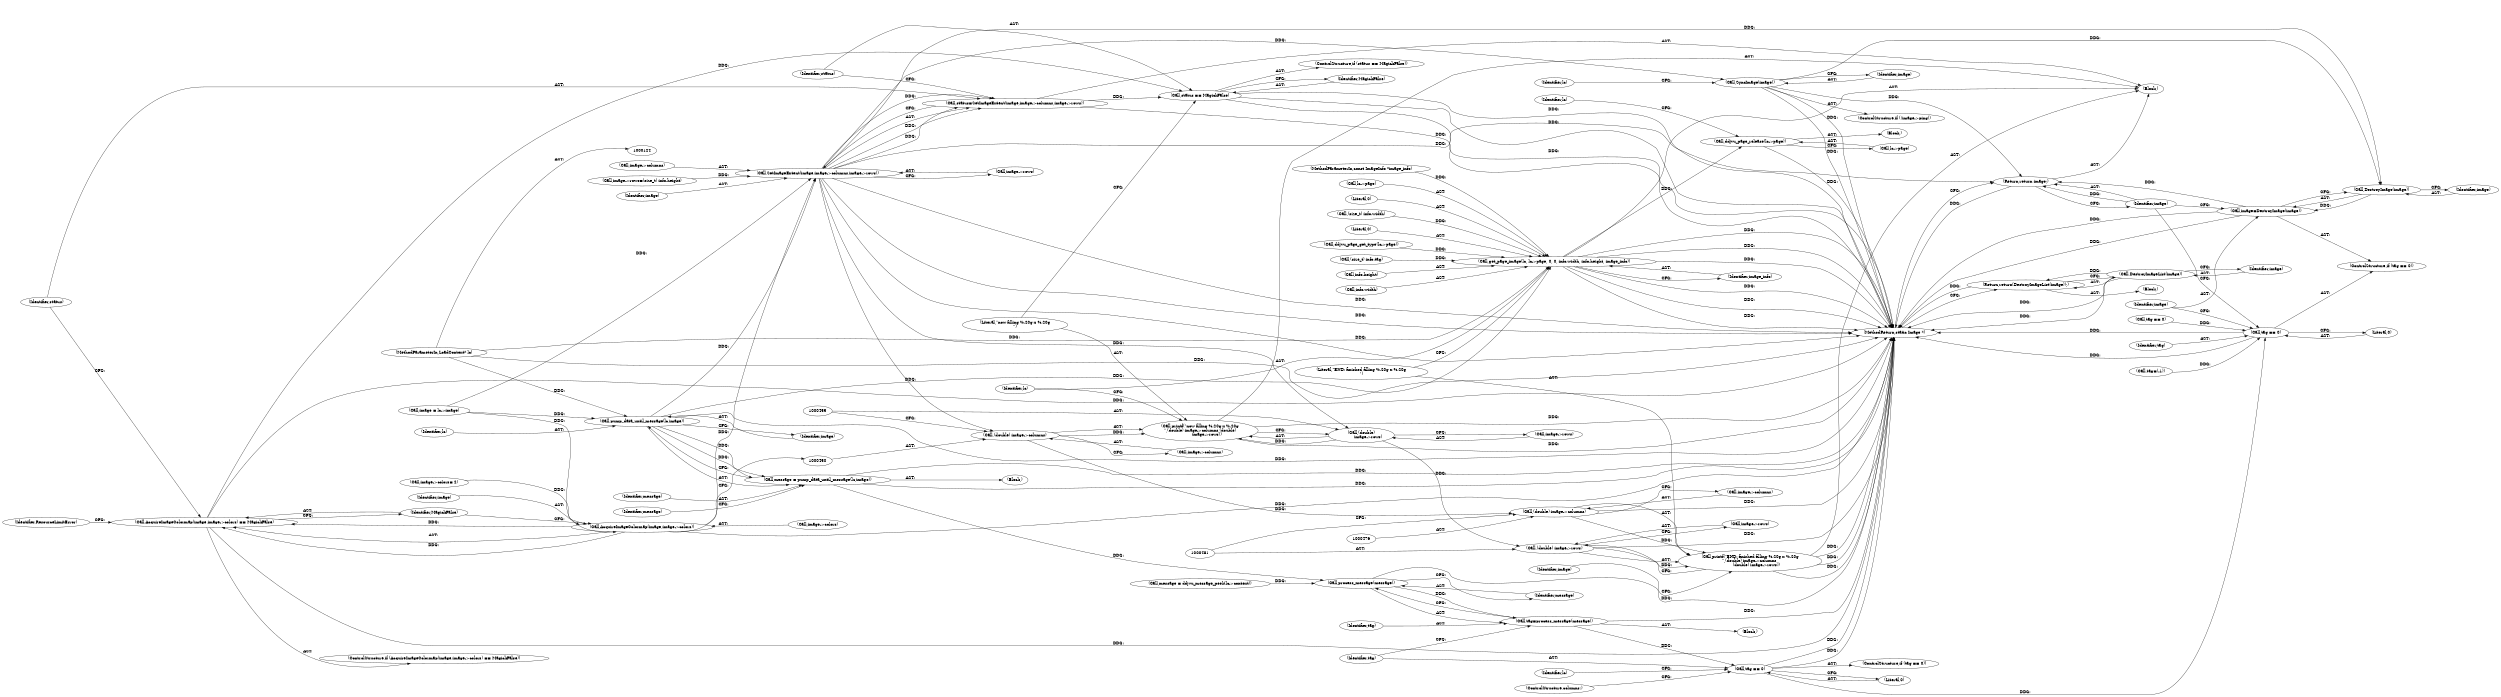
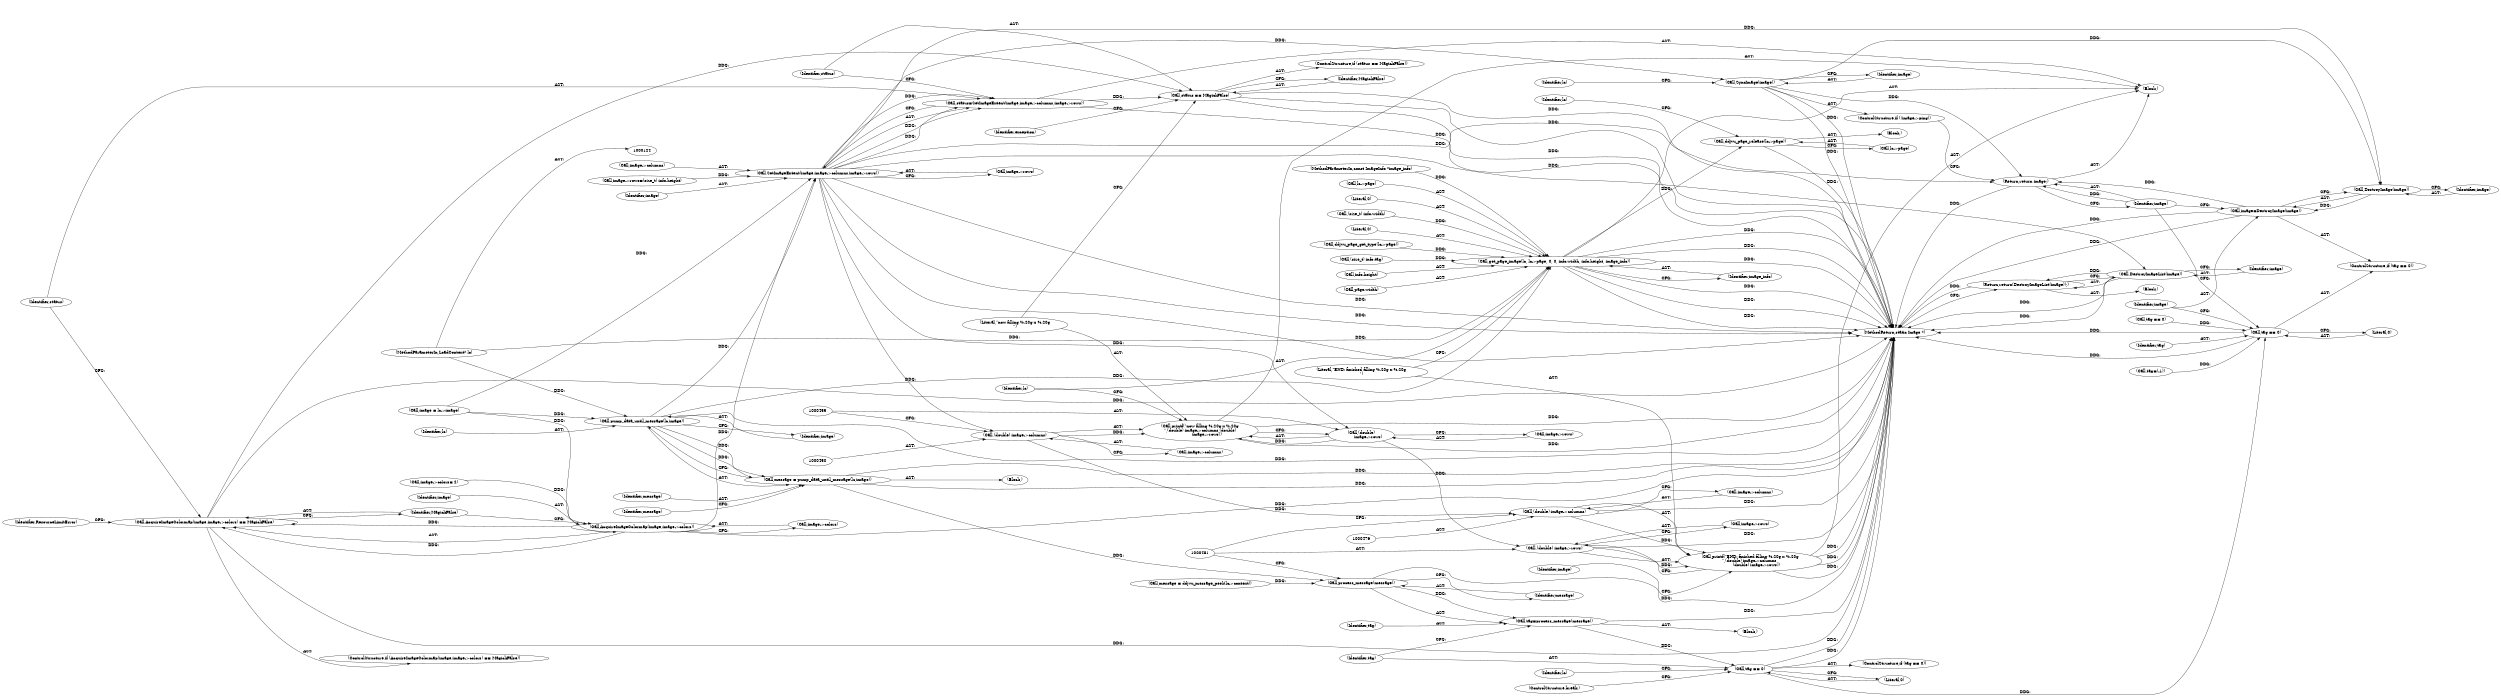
node "(Identifier,exception)": added
edge "(Call,SetImageExtent(image,image->columns,image->rows))" -> "(Call,DestroyImageList(image))": added, label "DDG:"
edge "(MethodReturn,static Image *)" -> "(Return,return image;)": now "(ControlStructure,if (!image->ping))" -> "(Return,return image;)"
node "(Call,info.width)": label "(Call,info.width)" -> "(Call,page.width)"
edge "(MethodParameterIn,LoadContext* lc)" -> "(MethodReturn,static Image *)": removed, label "DDG:"
edge "(Call,AcquireImageColormap(image,image->colors))" -> "1000450": now "(Call,AcquireImageColormap(image,image->colors))" -> "(Call,image->colors)"
edge "(Call,tag=process_message(message))" -> "(Call,process_message(message))": now "1000481" -> "(Call,process_message(message))"
node "(ControlStructure,columns;)": label "(ControlStructure,columns;)" -> "(ControlStructure,break;)"
